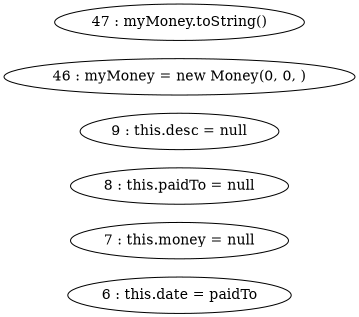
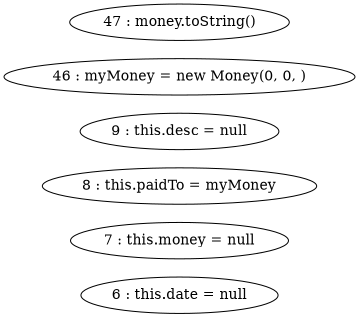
node "47 : myMoney.toString()": label "47 : myMoney.toString()" -> "47 : money.toString()"
node "8 : this.paidTo = null": label "8 : this.paidTo = null" -> "8 : this.paidTo = myMoney"
node "6 : this.date = paidTo": label "6 : this.date = paidTo" -> "6 : this.date = null"
